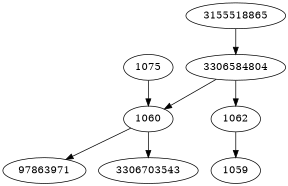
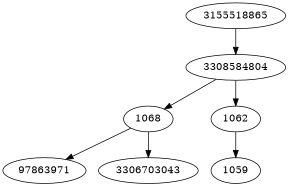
node "1075": removed
node "3306584804": label "3306584804" -> "3308584804"
node "1060": label "1060" -> "1068"
node "3306703543": label "3306703543" -> "3306703043"
